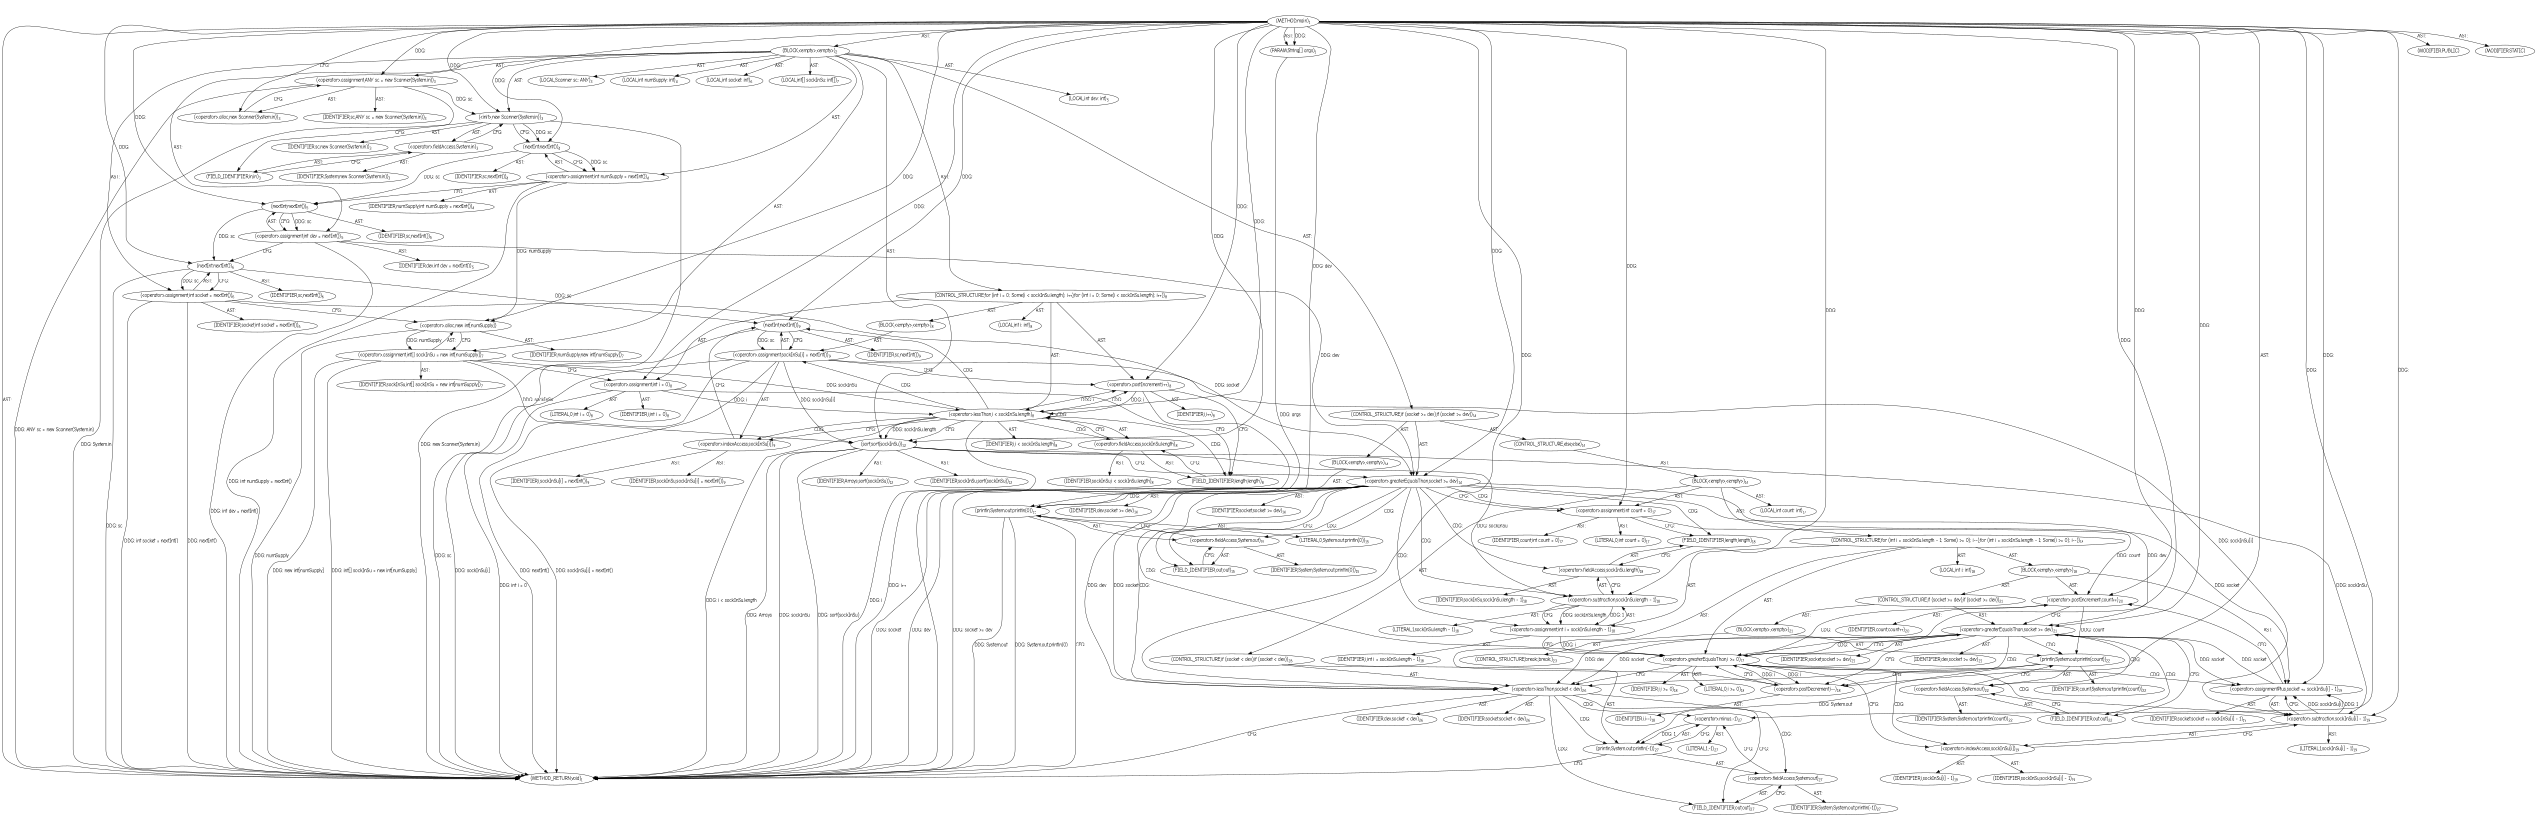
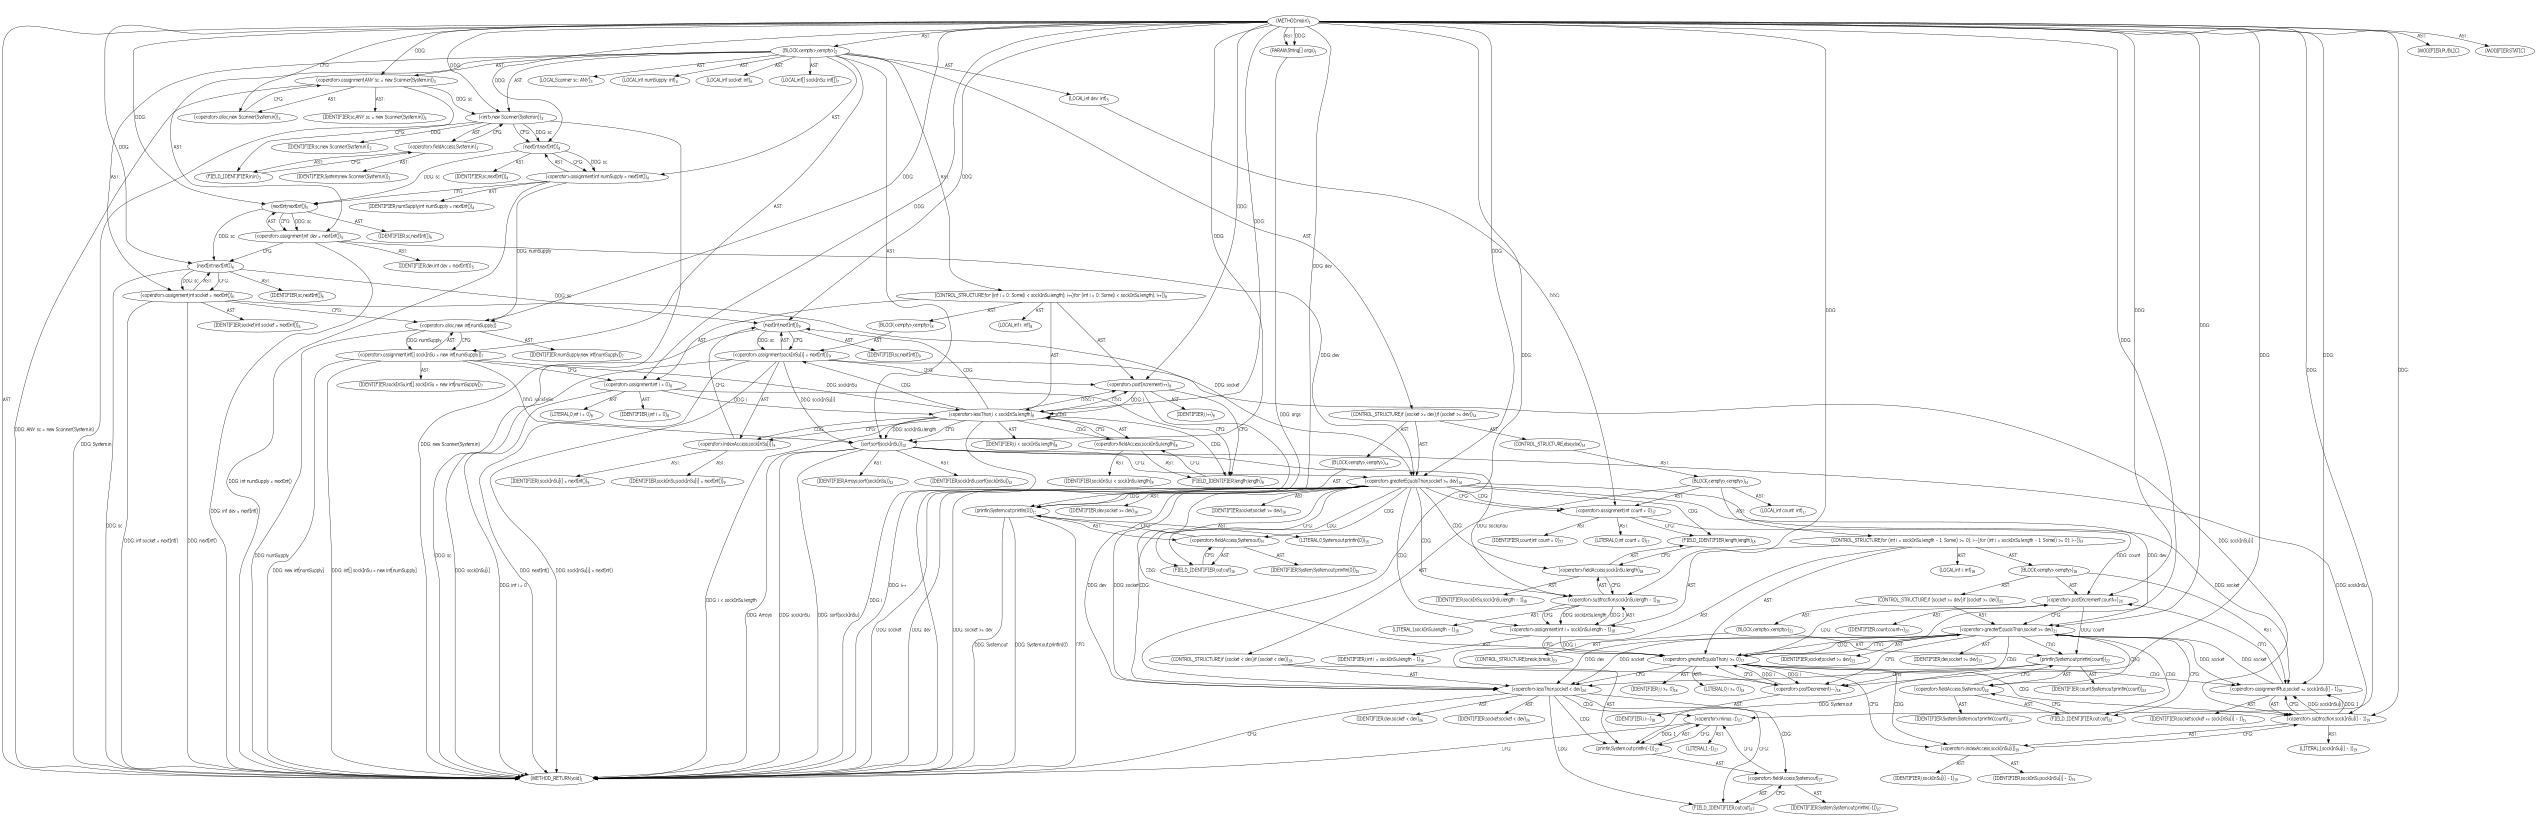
edge "(METHOD,main)" -> "(<operator>.assignment,int count = 0)": now "(LOCAL,int dev: int)" -> "(<operator>.assignment,int count = 0)"
edge "(<init>,new Scanner(System.in))" -> "(IDENTIFIER,sc,new Scanner(System.in))": label "AST: " -> "DDG: "
edge "(METHOD,main)" -> "(<operator>.postDecrement,i--)": label "AST: " -> "DDG: "
node "(IDENTIFIER,count,int count = 0)": text "17" -> "77"
edge "(println,System.out.println(-1))" -> "(METHOD_RETURN,void)": now "(<operator>.minus,-1)" -> "(METHOD_RETURN,void)"
